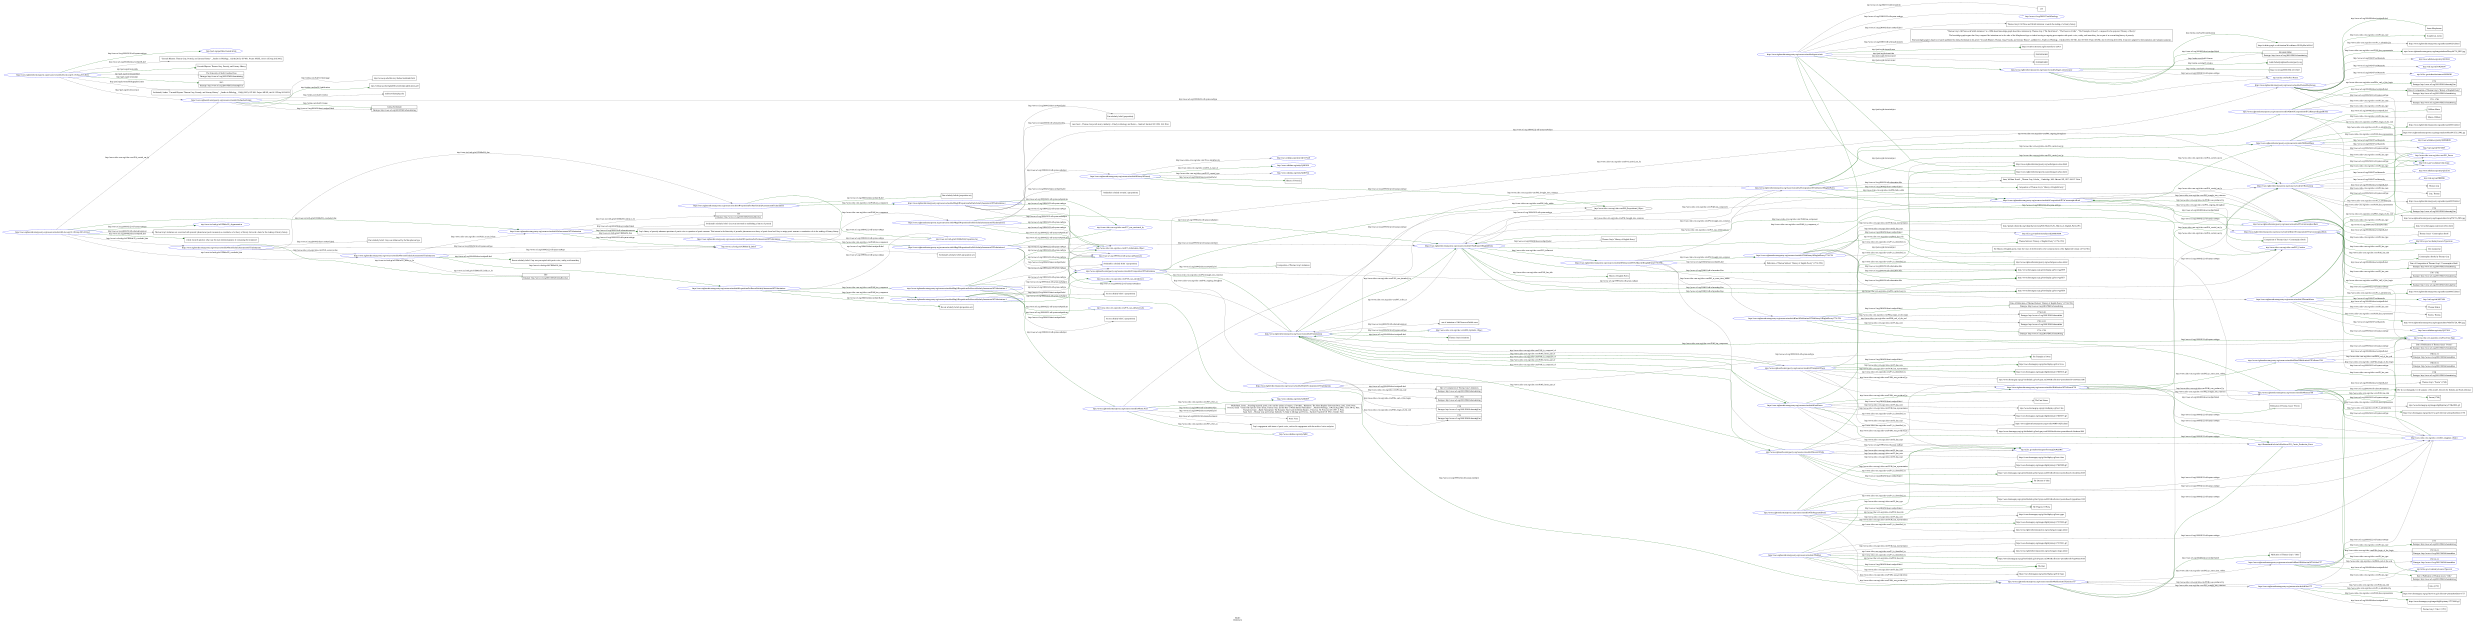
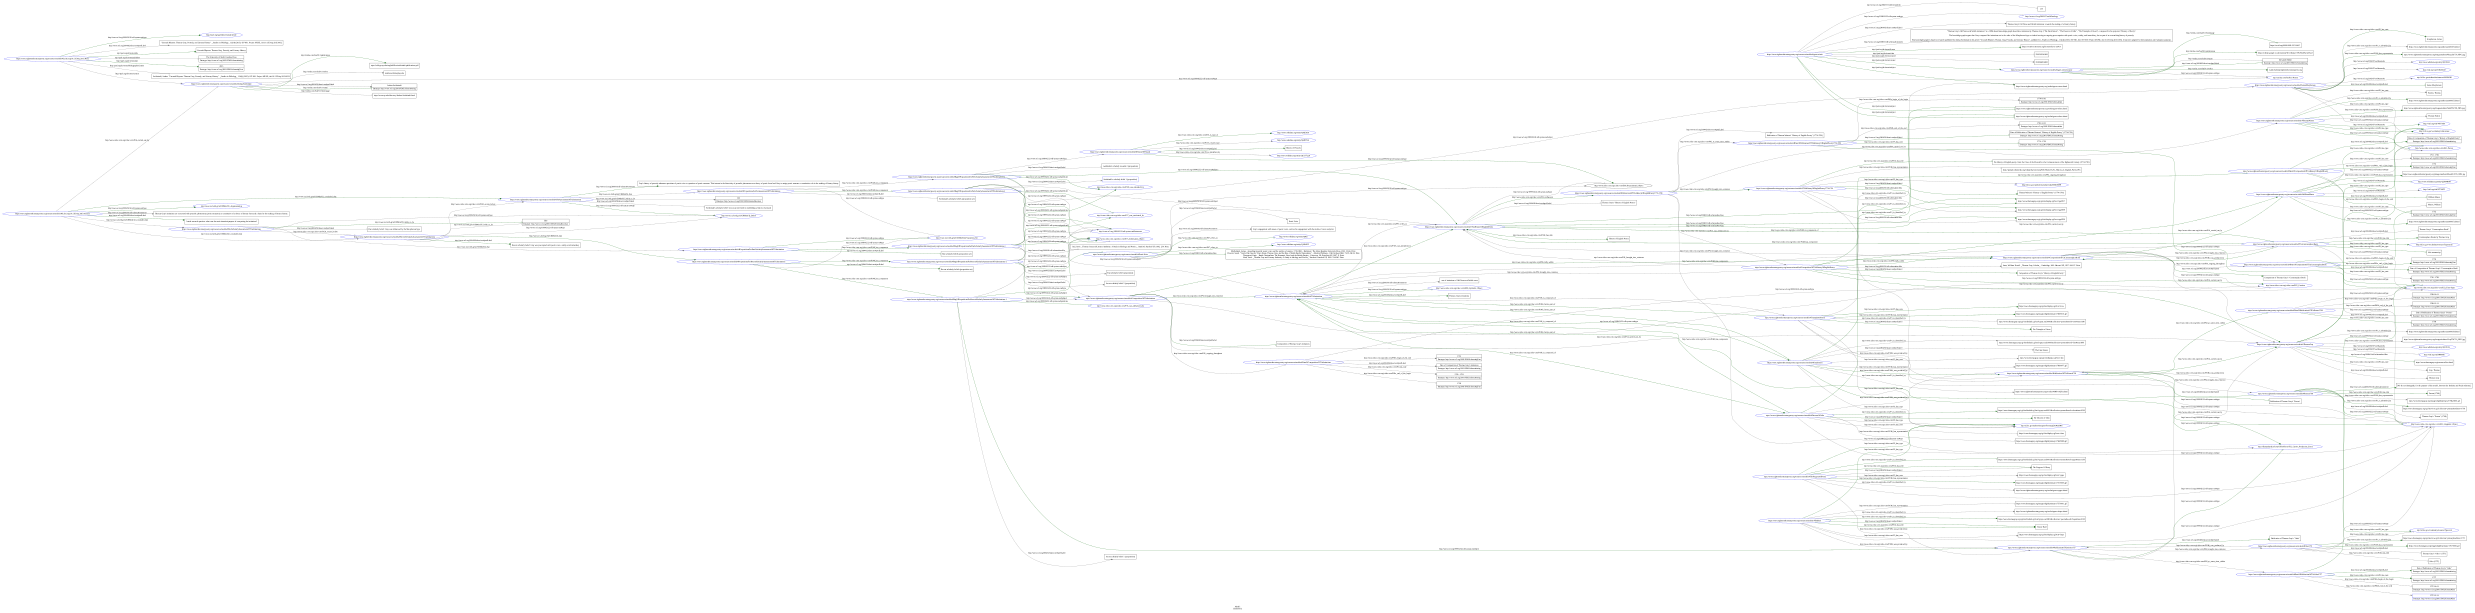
node "http://www.wikidata.org/entity/Q1971218": removed
node "The Bard": label "The Bard" -> "History Bard"
